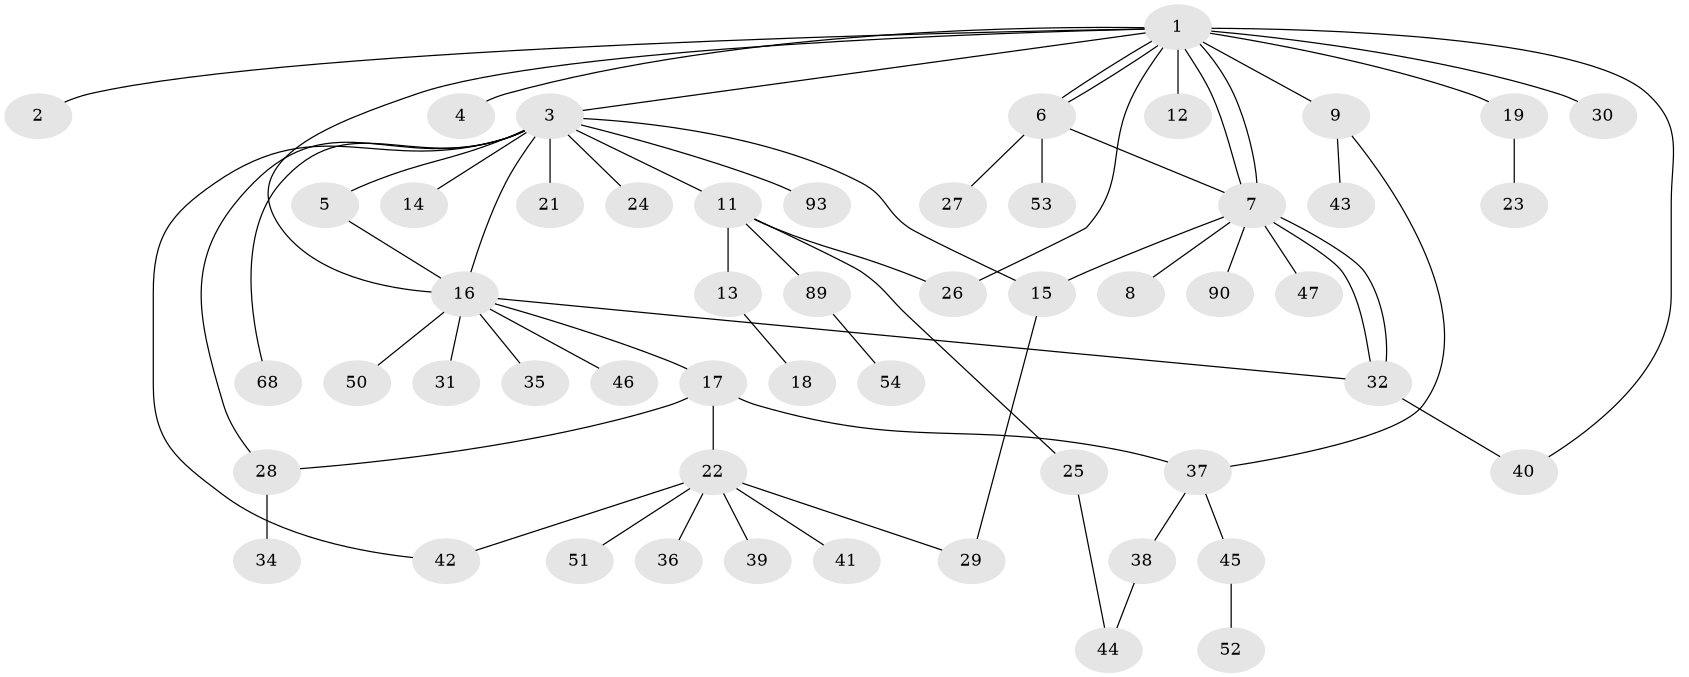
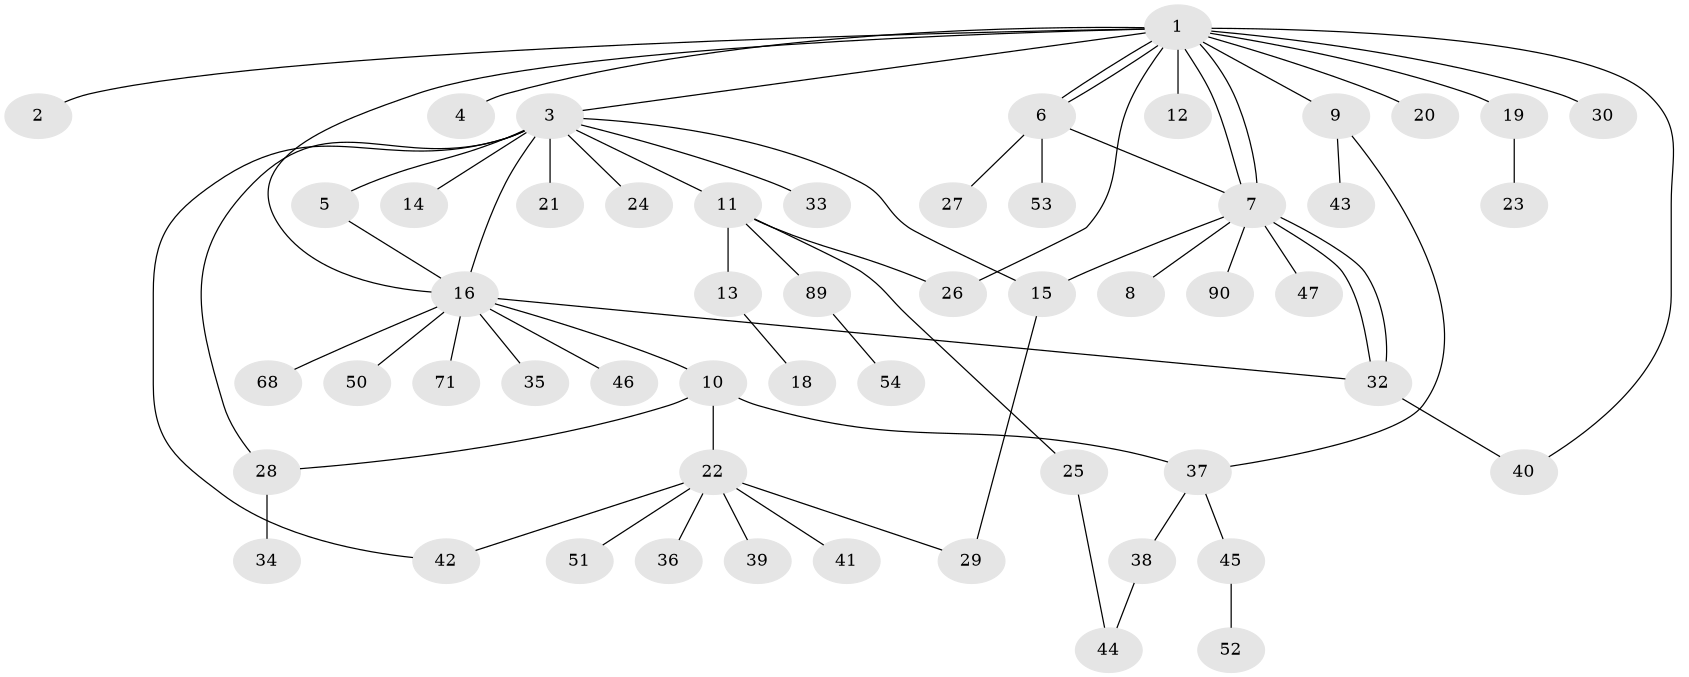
node "20": added
edge "3" -- "68": now "16" -- "68"
node "93": label "93" -> "33"
node "31": label "31" -> "71"
node "17": label "17" -> "10"
